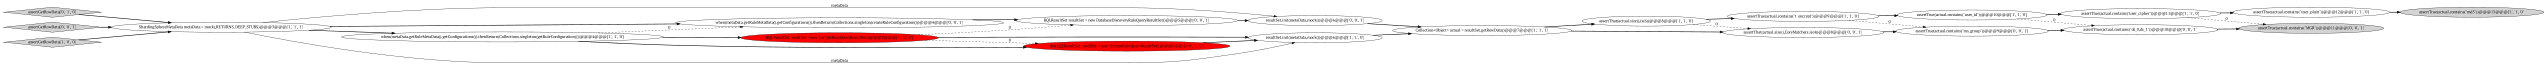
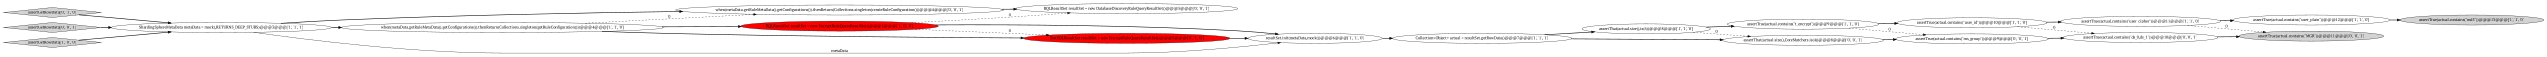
node "resultSet.init(metaData,mock())@@@6@@@['0', '0', '1']": removed
